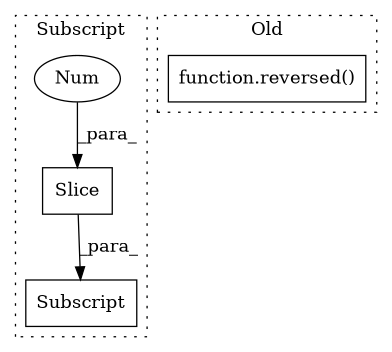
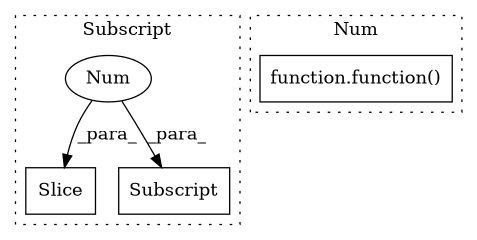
cluster "Old": label "Old" -> "Num"
node "function.reversed()": label "function.reversed()" -> "function.function()"
edge "Slice" -> "Subscript": now "Num" -> "Subscript"
